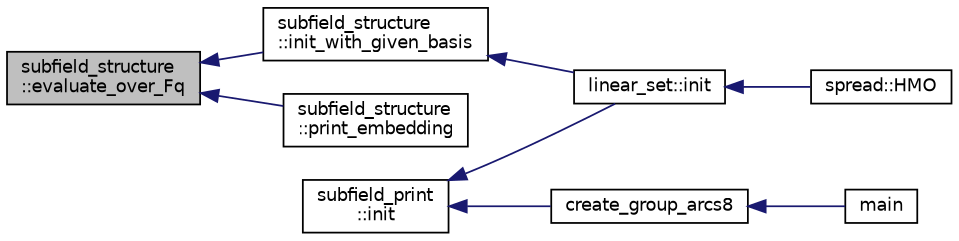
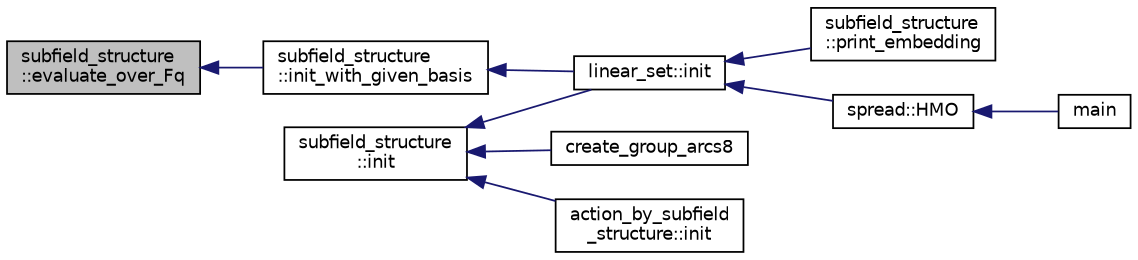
edge "subfield_structure ::print_embedding" -> "subfield_structure ::evaluate_over_Fq": now "subfield_structure ::print_embedding" -> "linear_set::init"
node "subfield_print ::init": label "subfield_print ::init" -> "subfield_structure ::init"
edge "main" -> "create_group_arcs8": now "main" -> "spread::HMO"
node "action_by_subfield _structure::init": added
